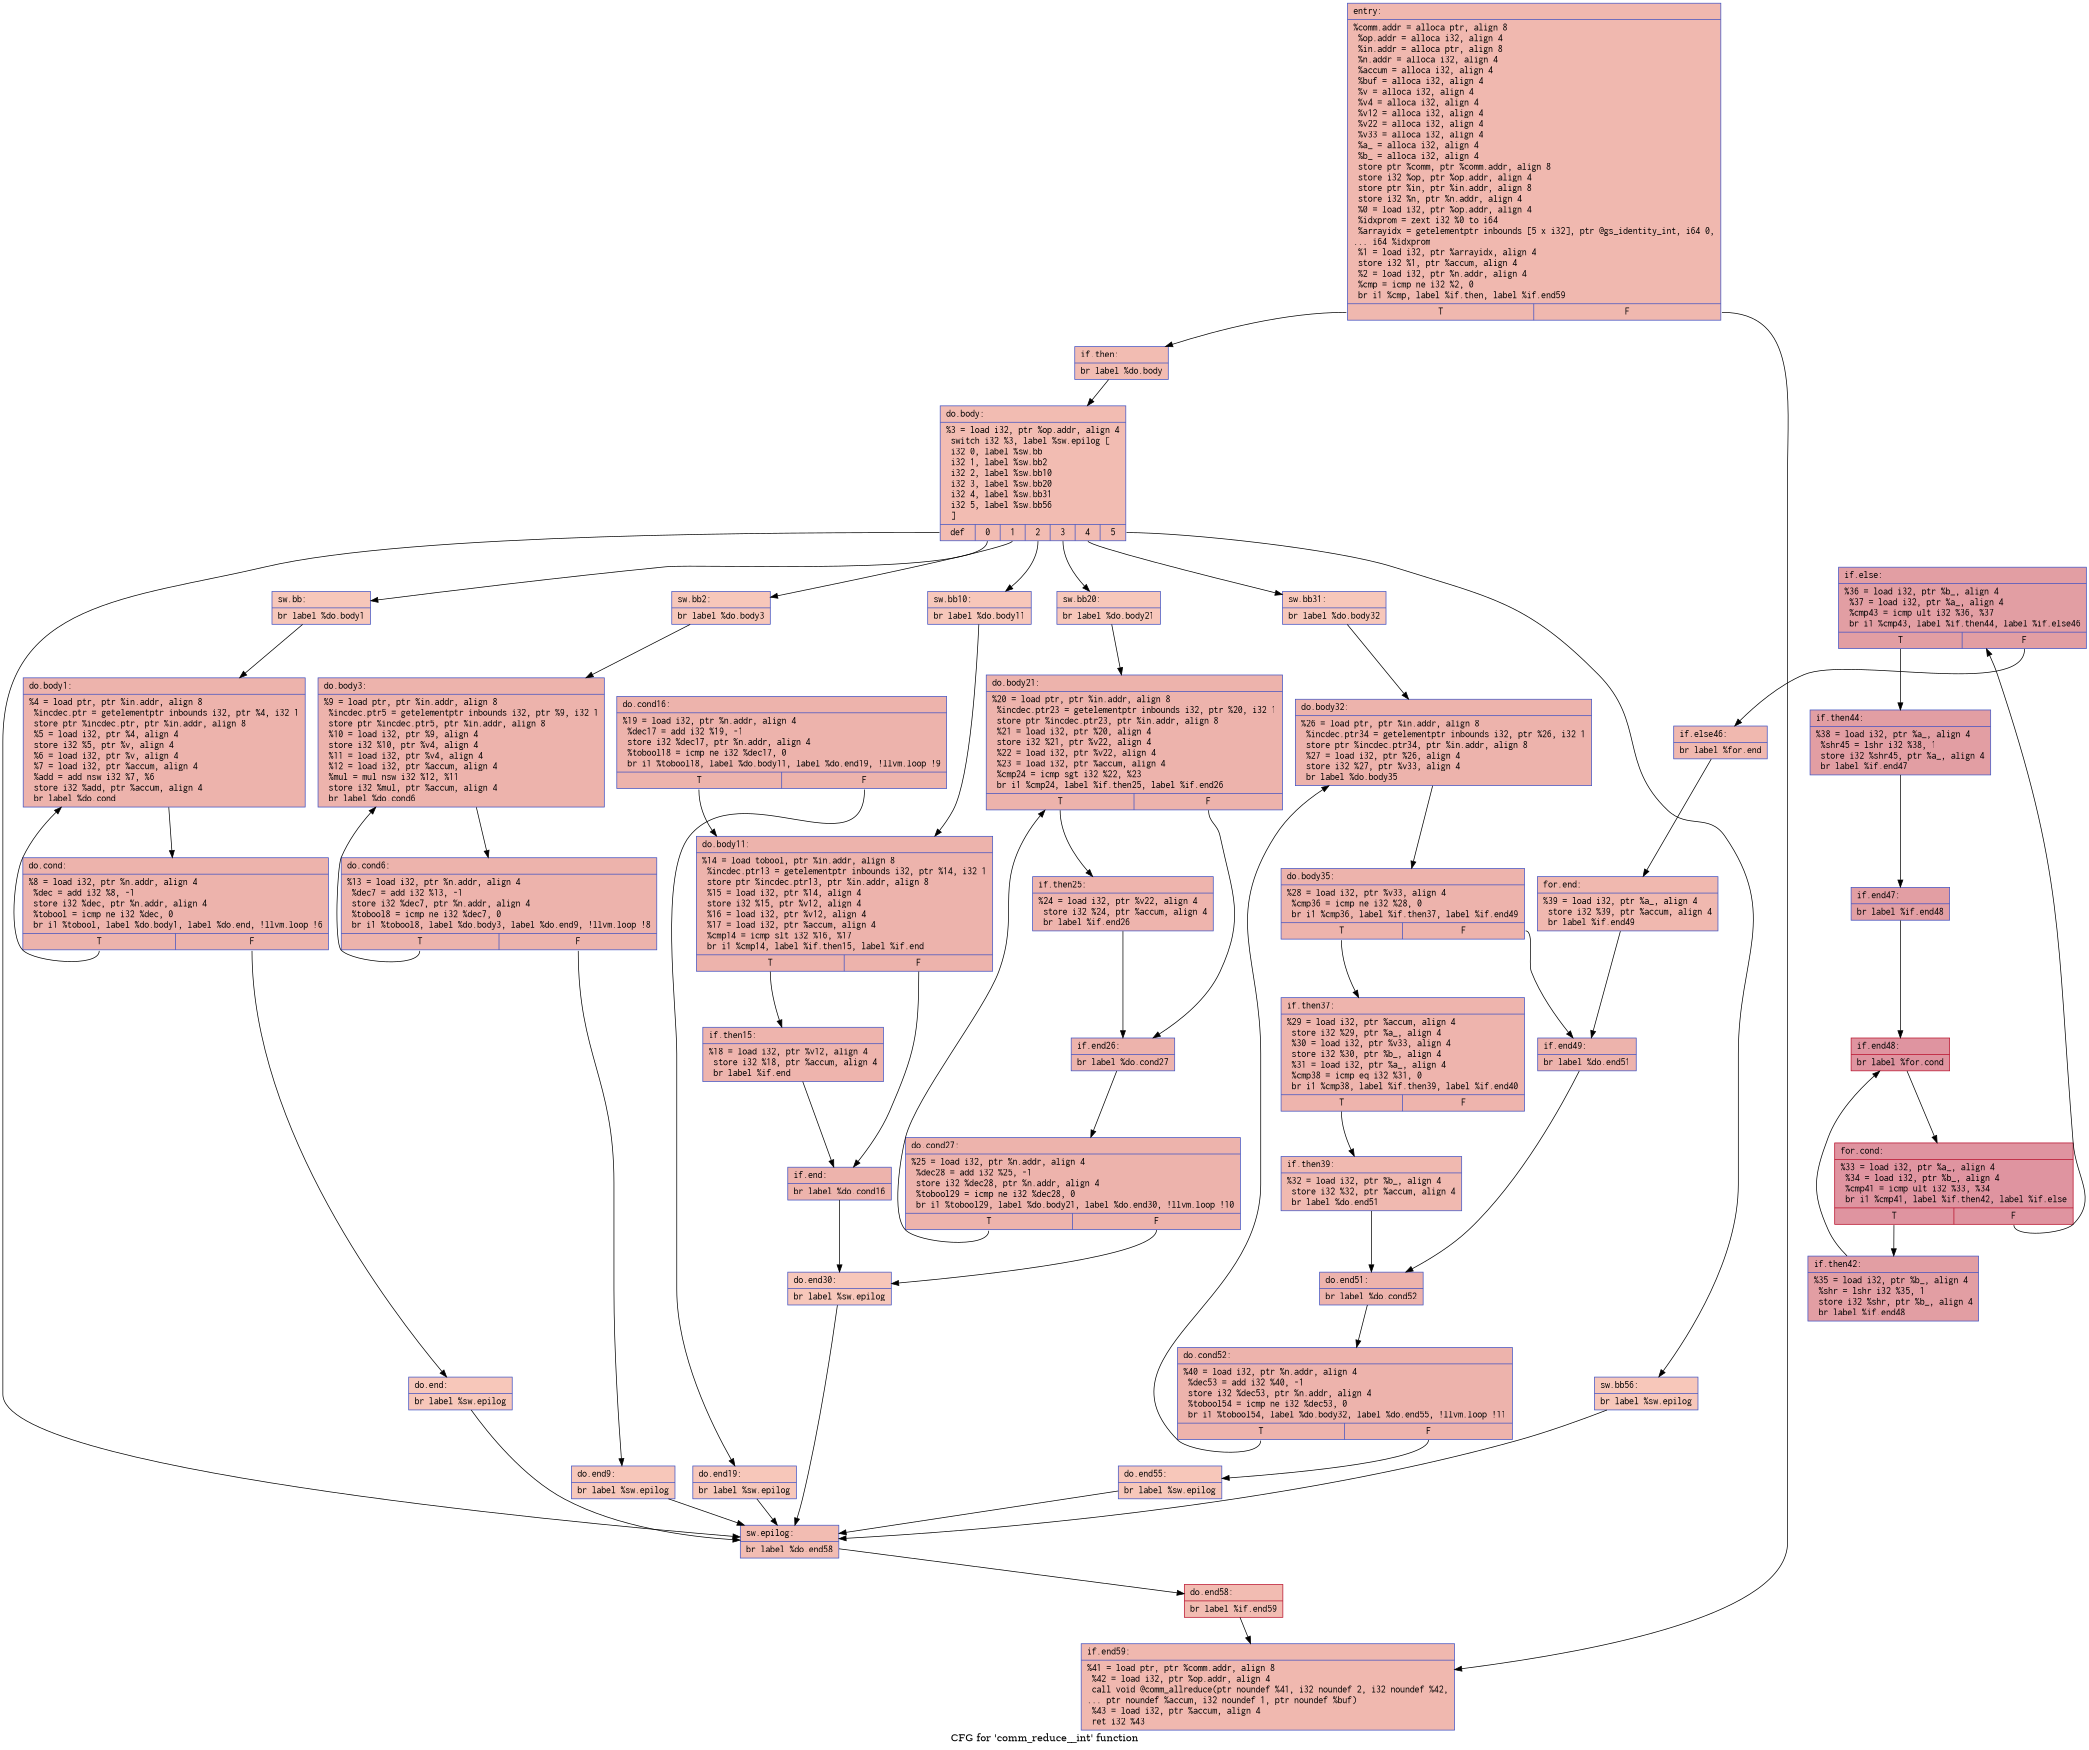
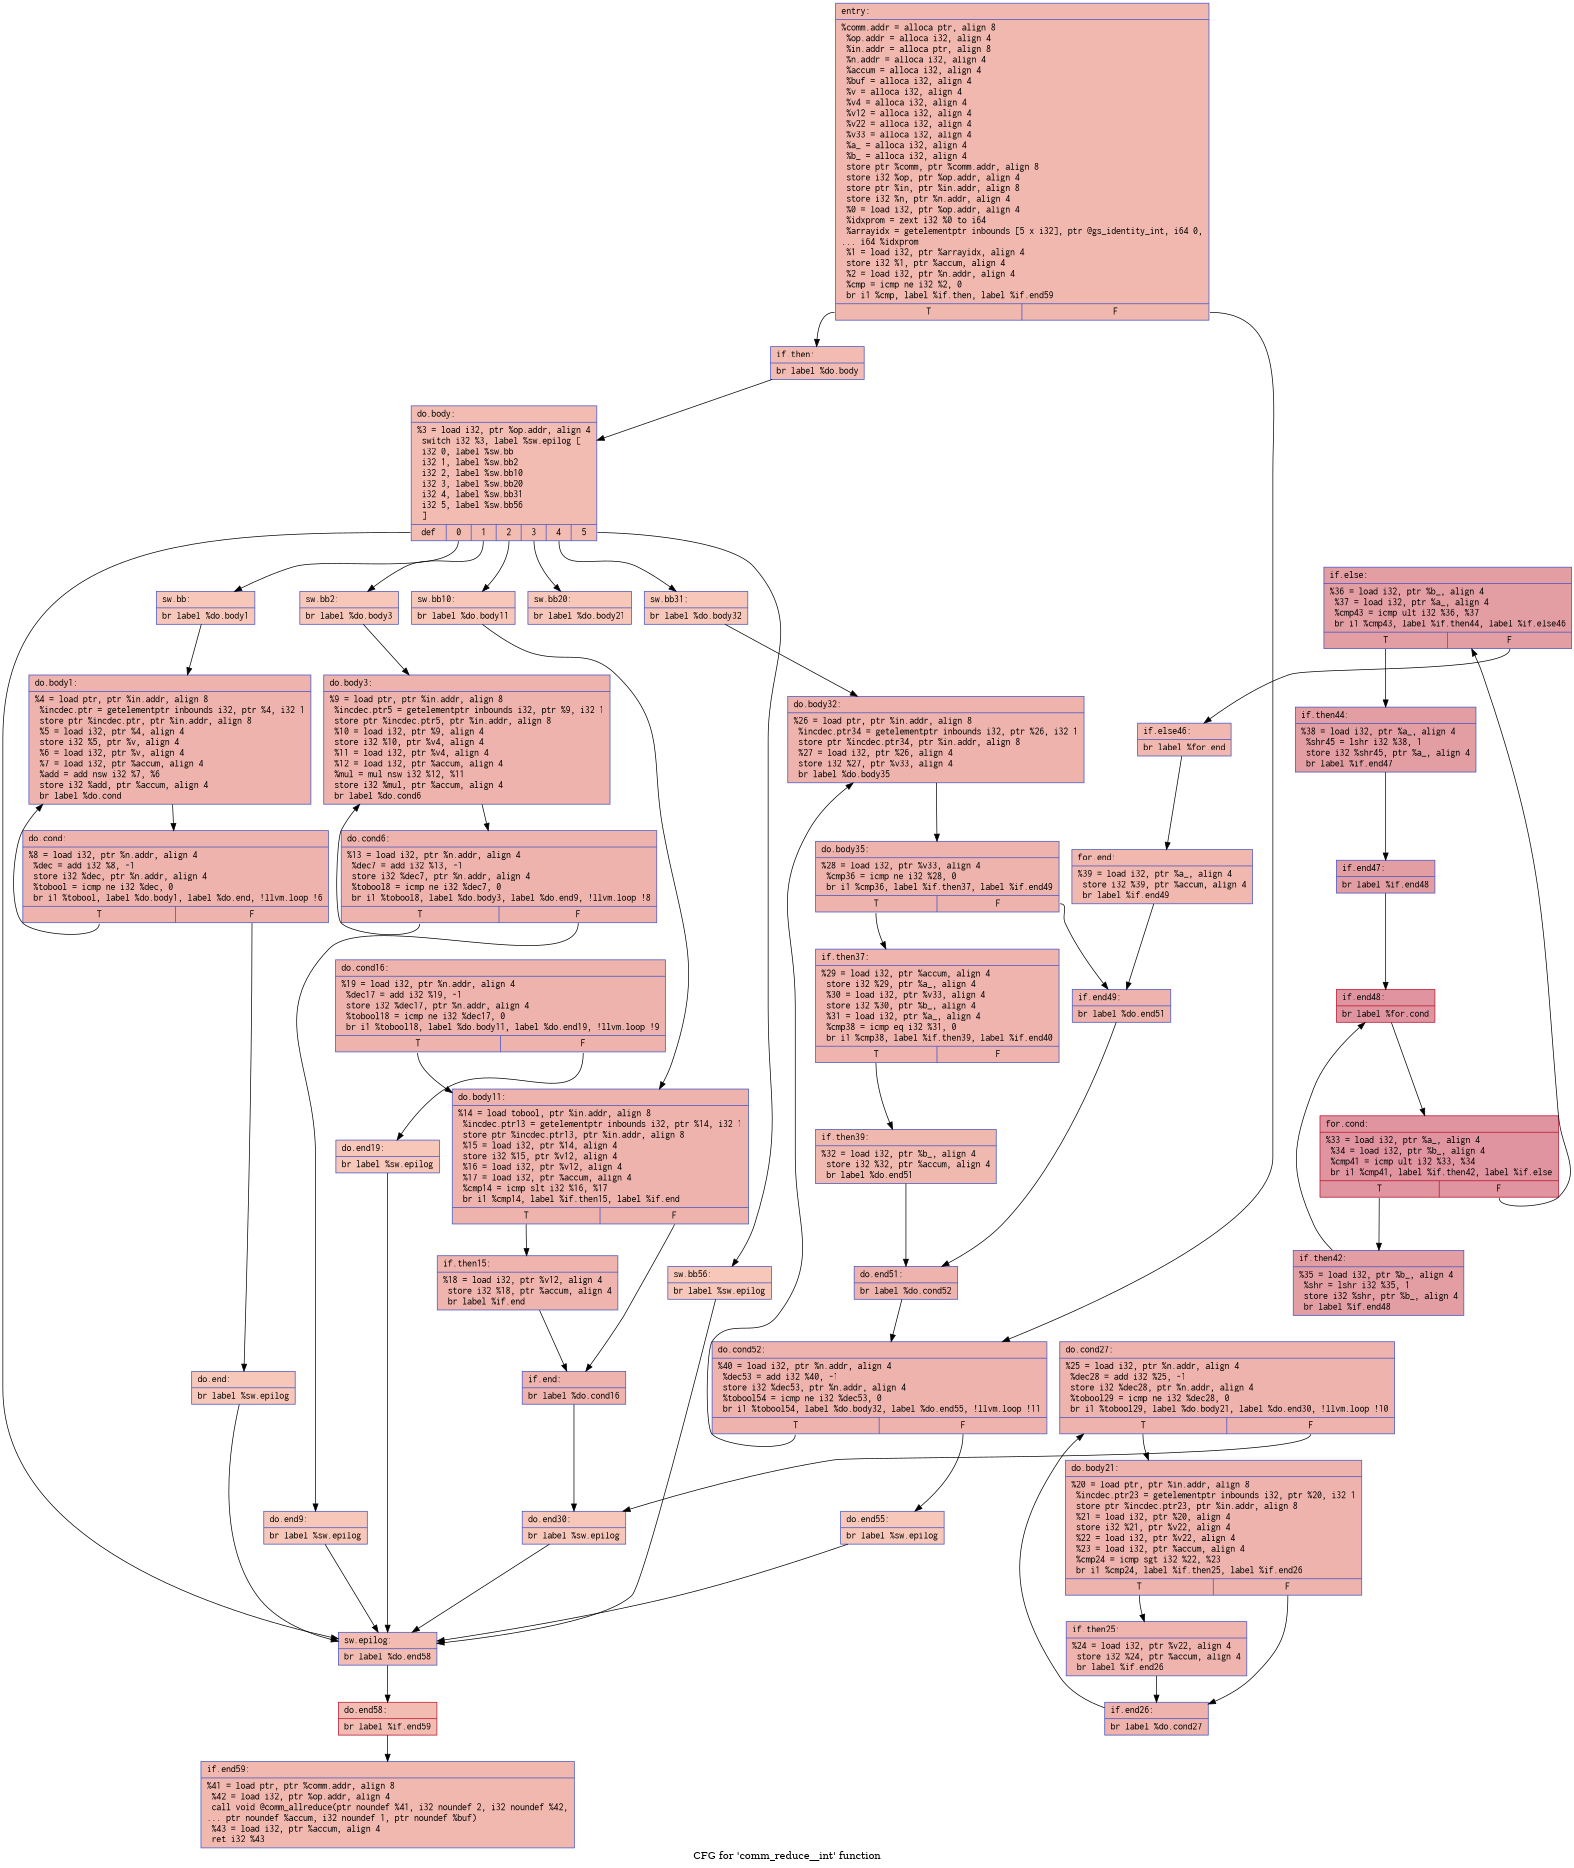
edge "sw.bb20:" -> "do.body21:": removed
edge "entry:" -> "if.end59:": now "entry:" -> "do.cond52:"
